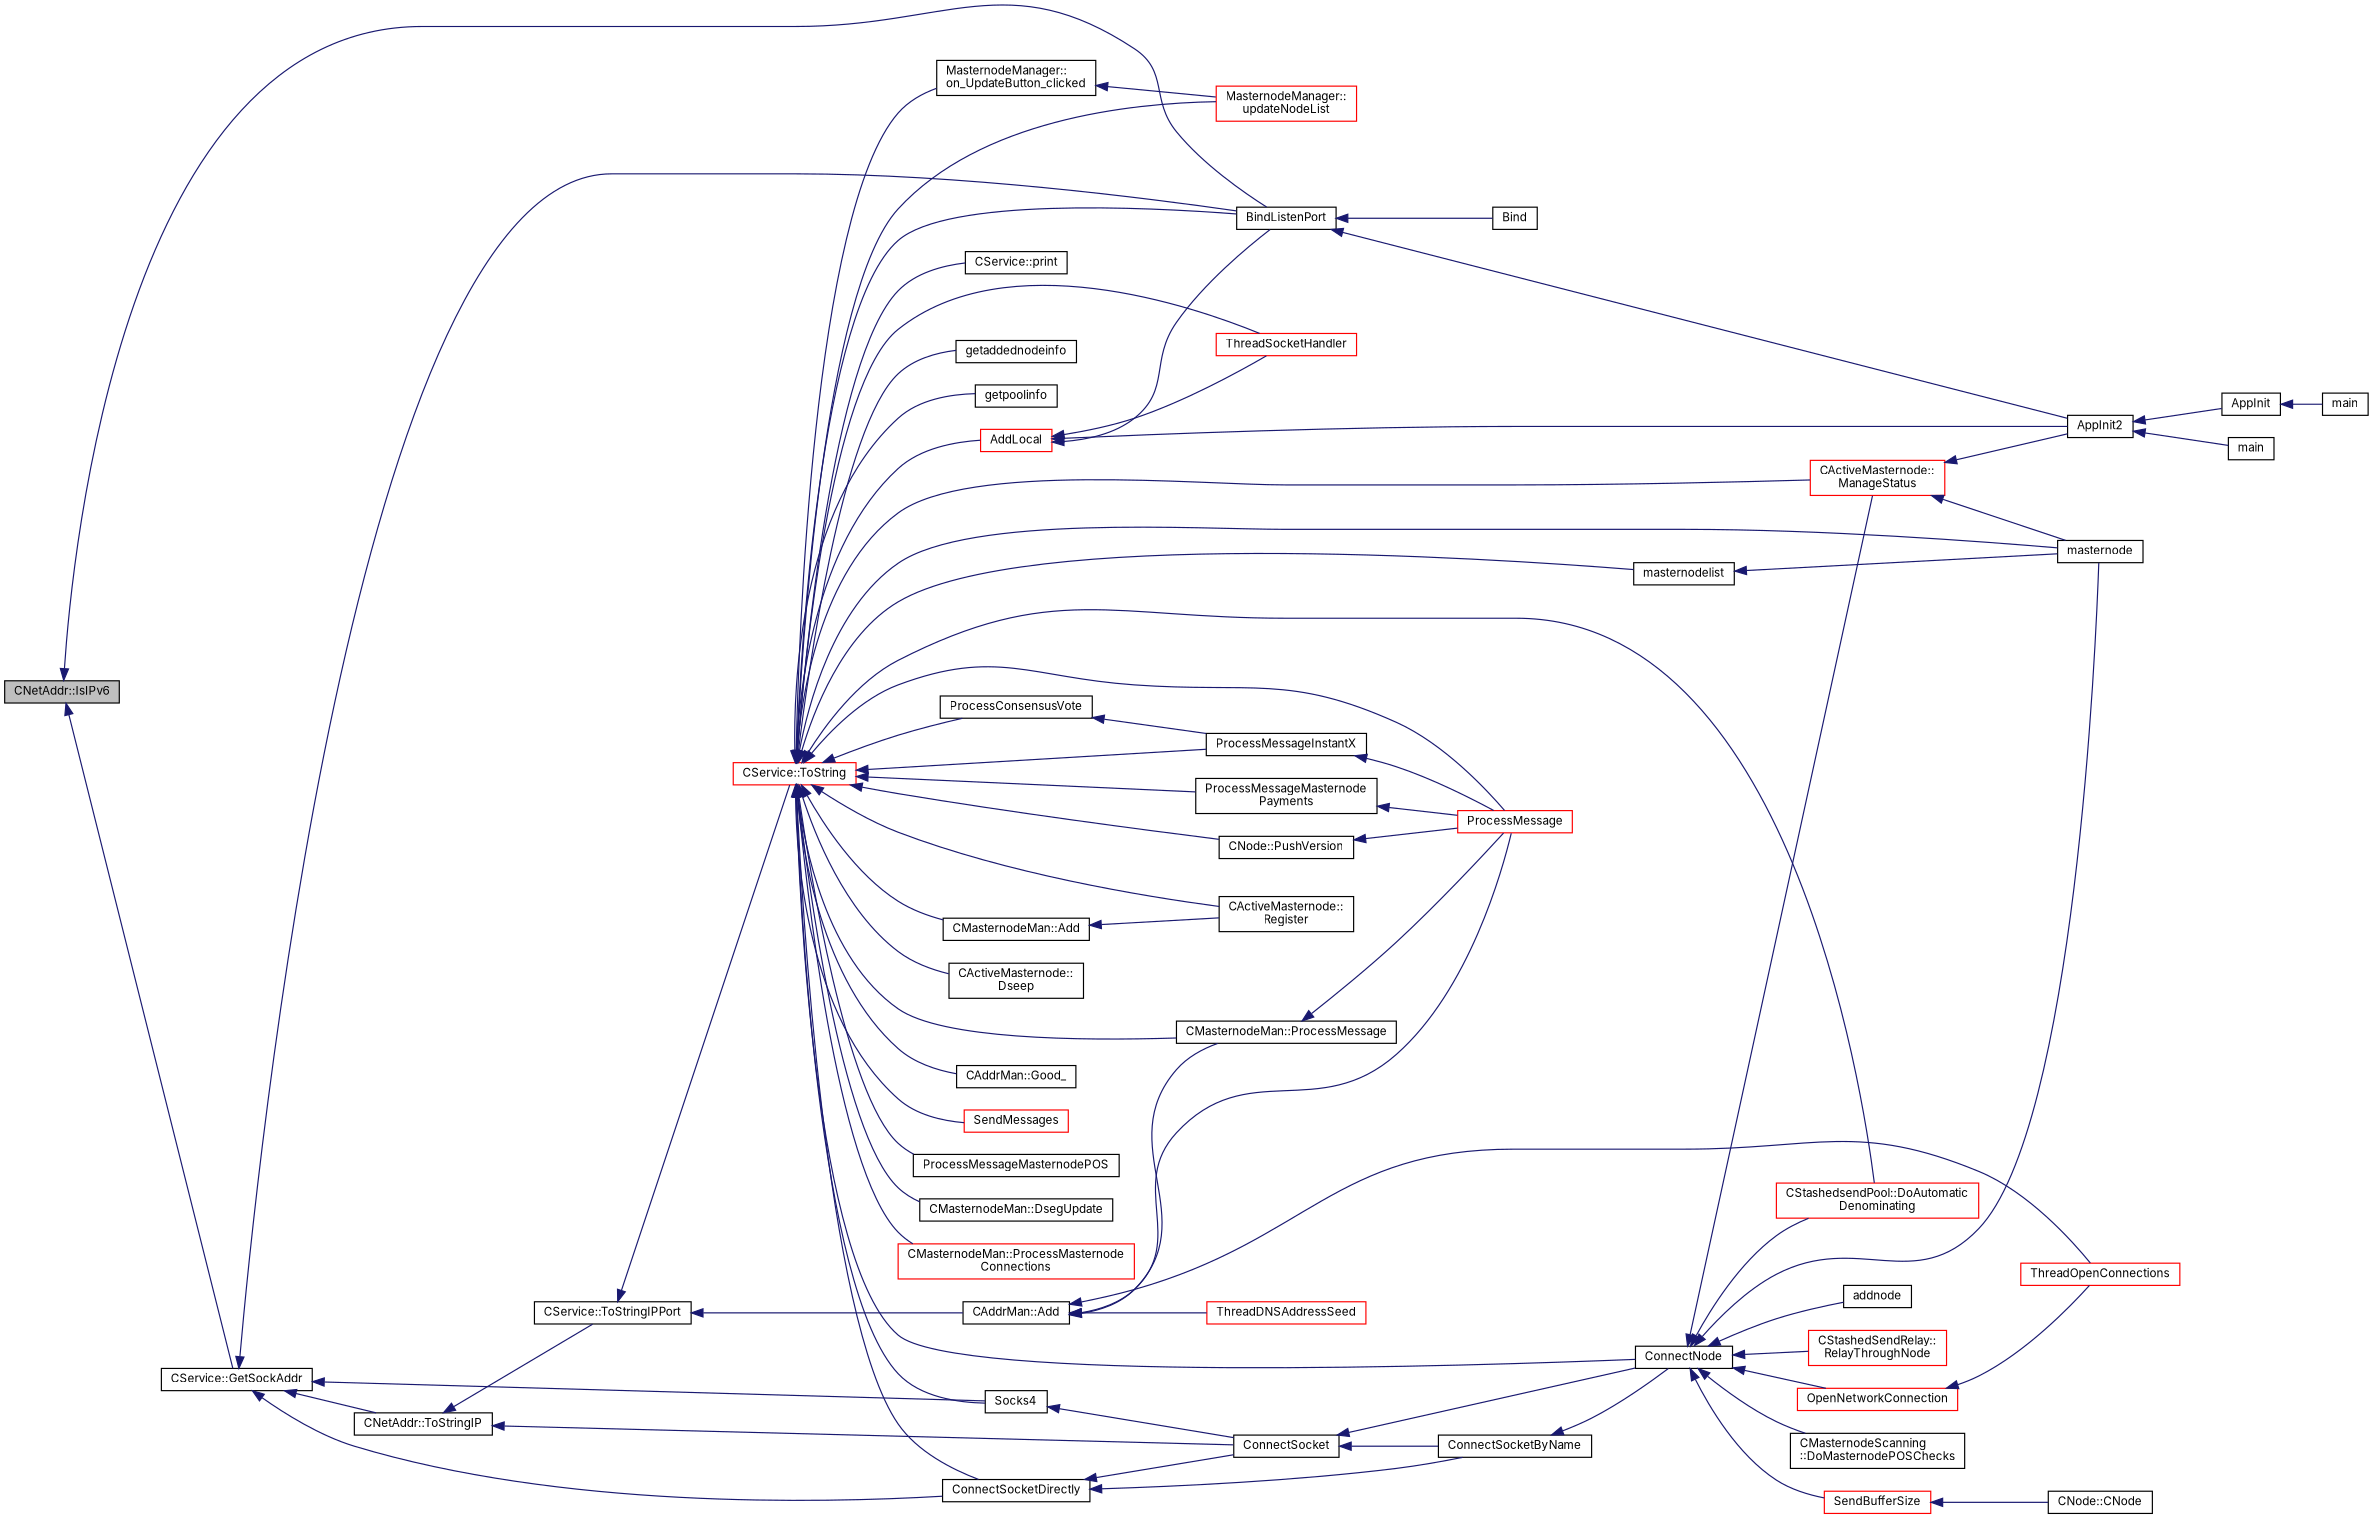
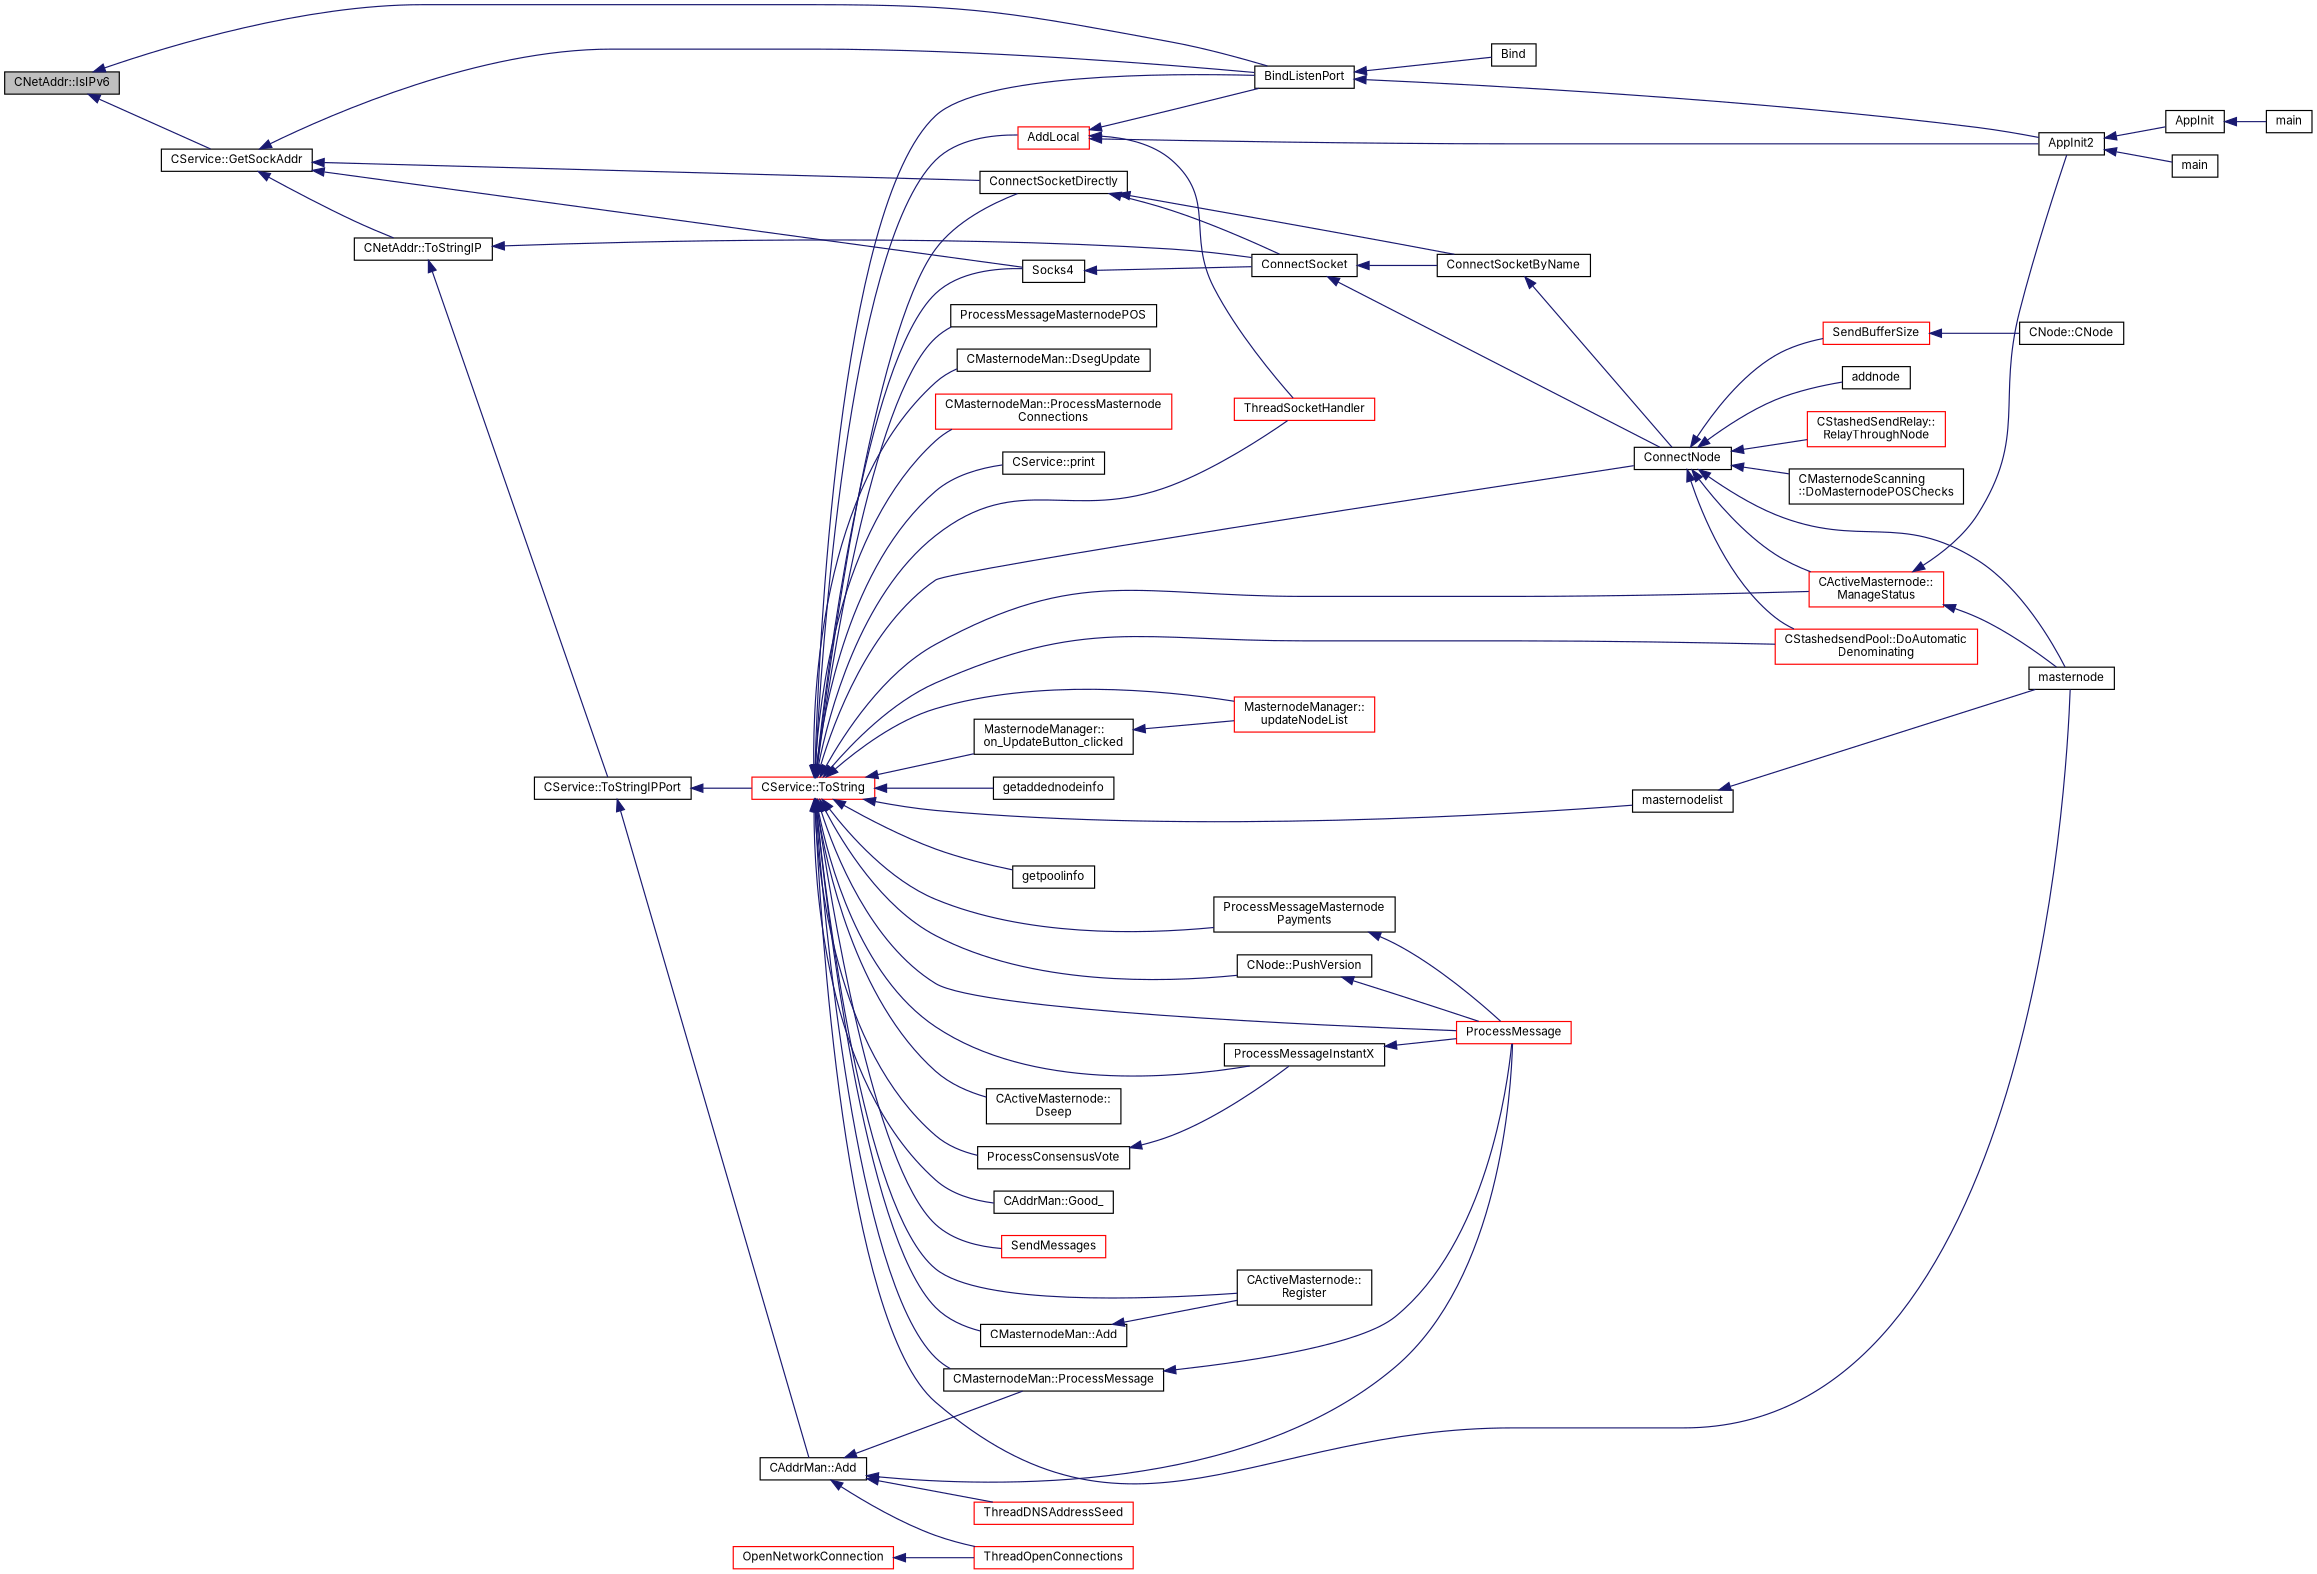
edge "OpenNetworkConnection" -> "ConnectNode": removed
